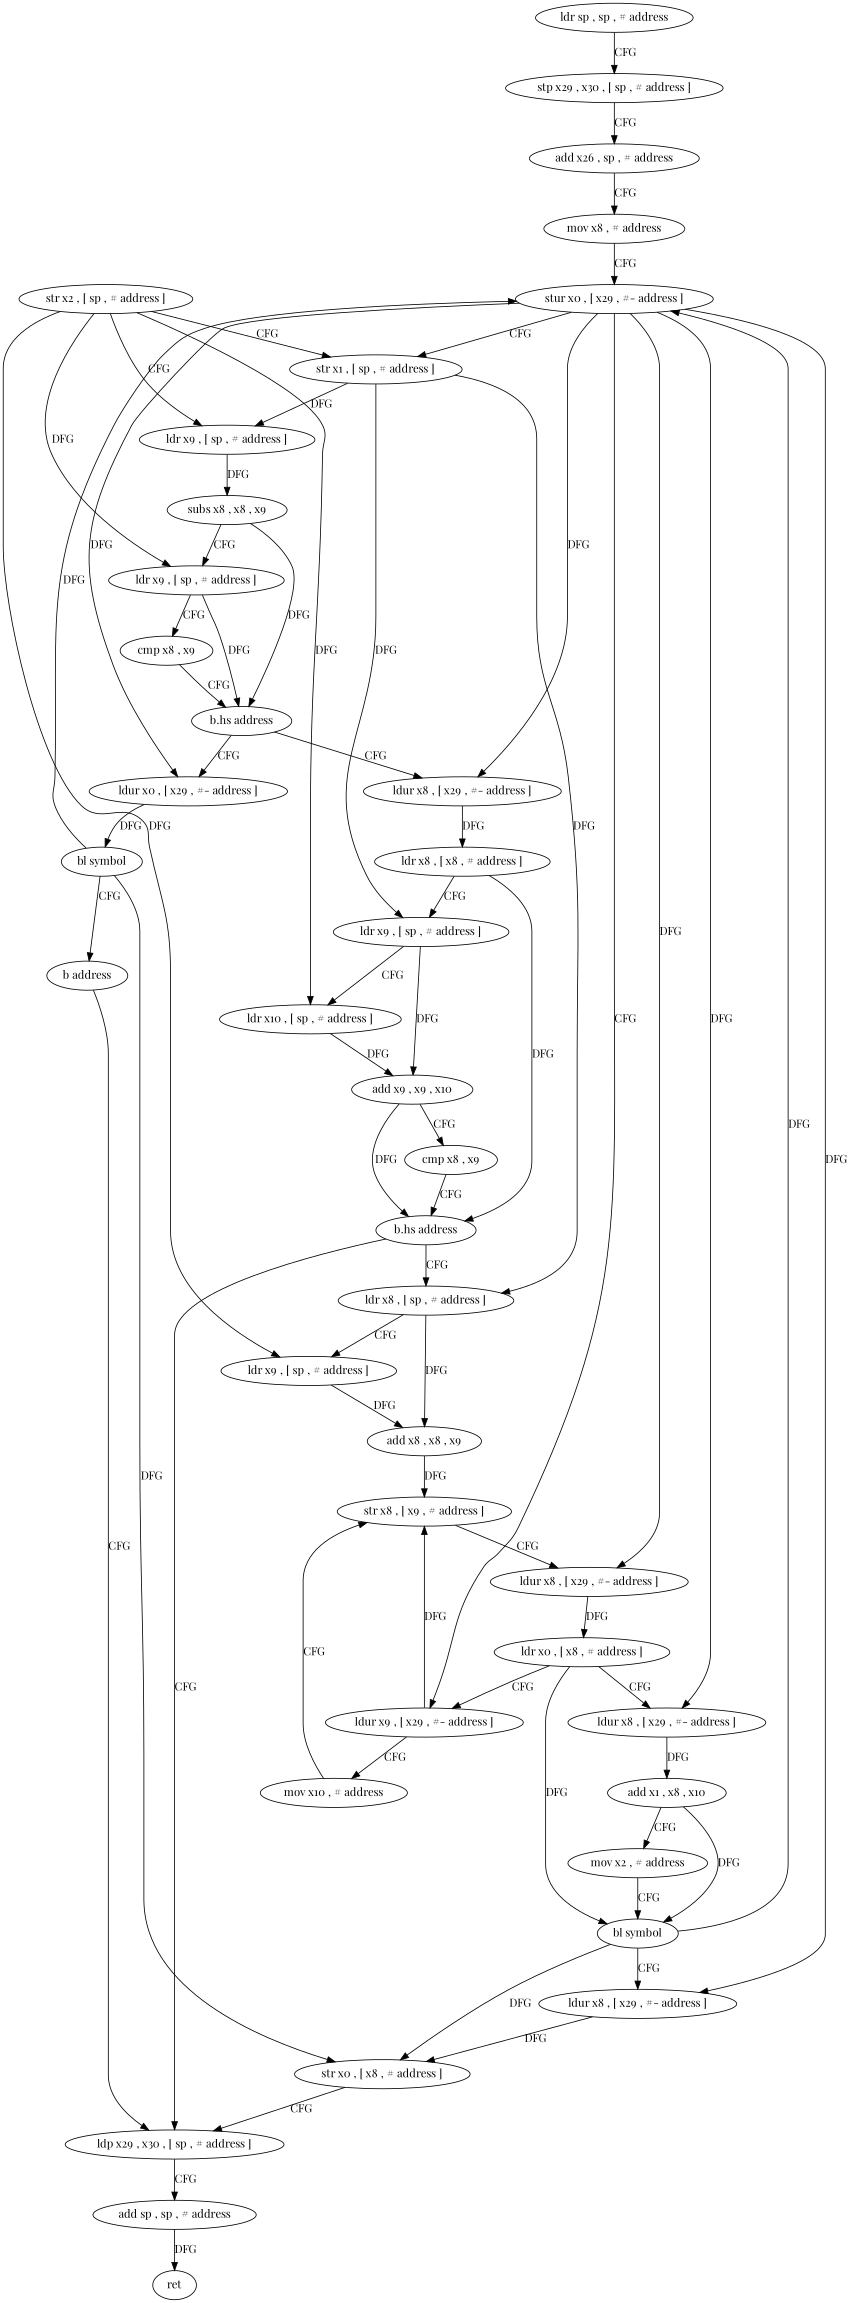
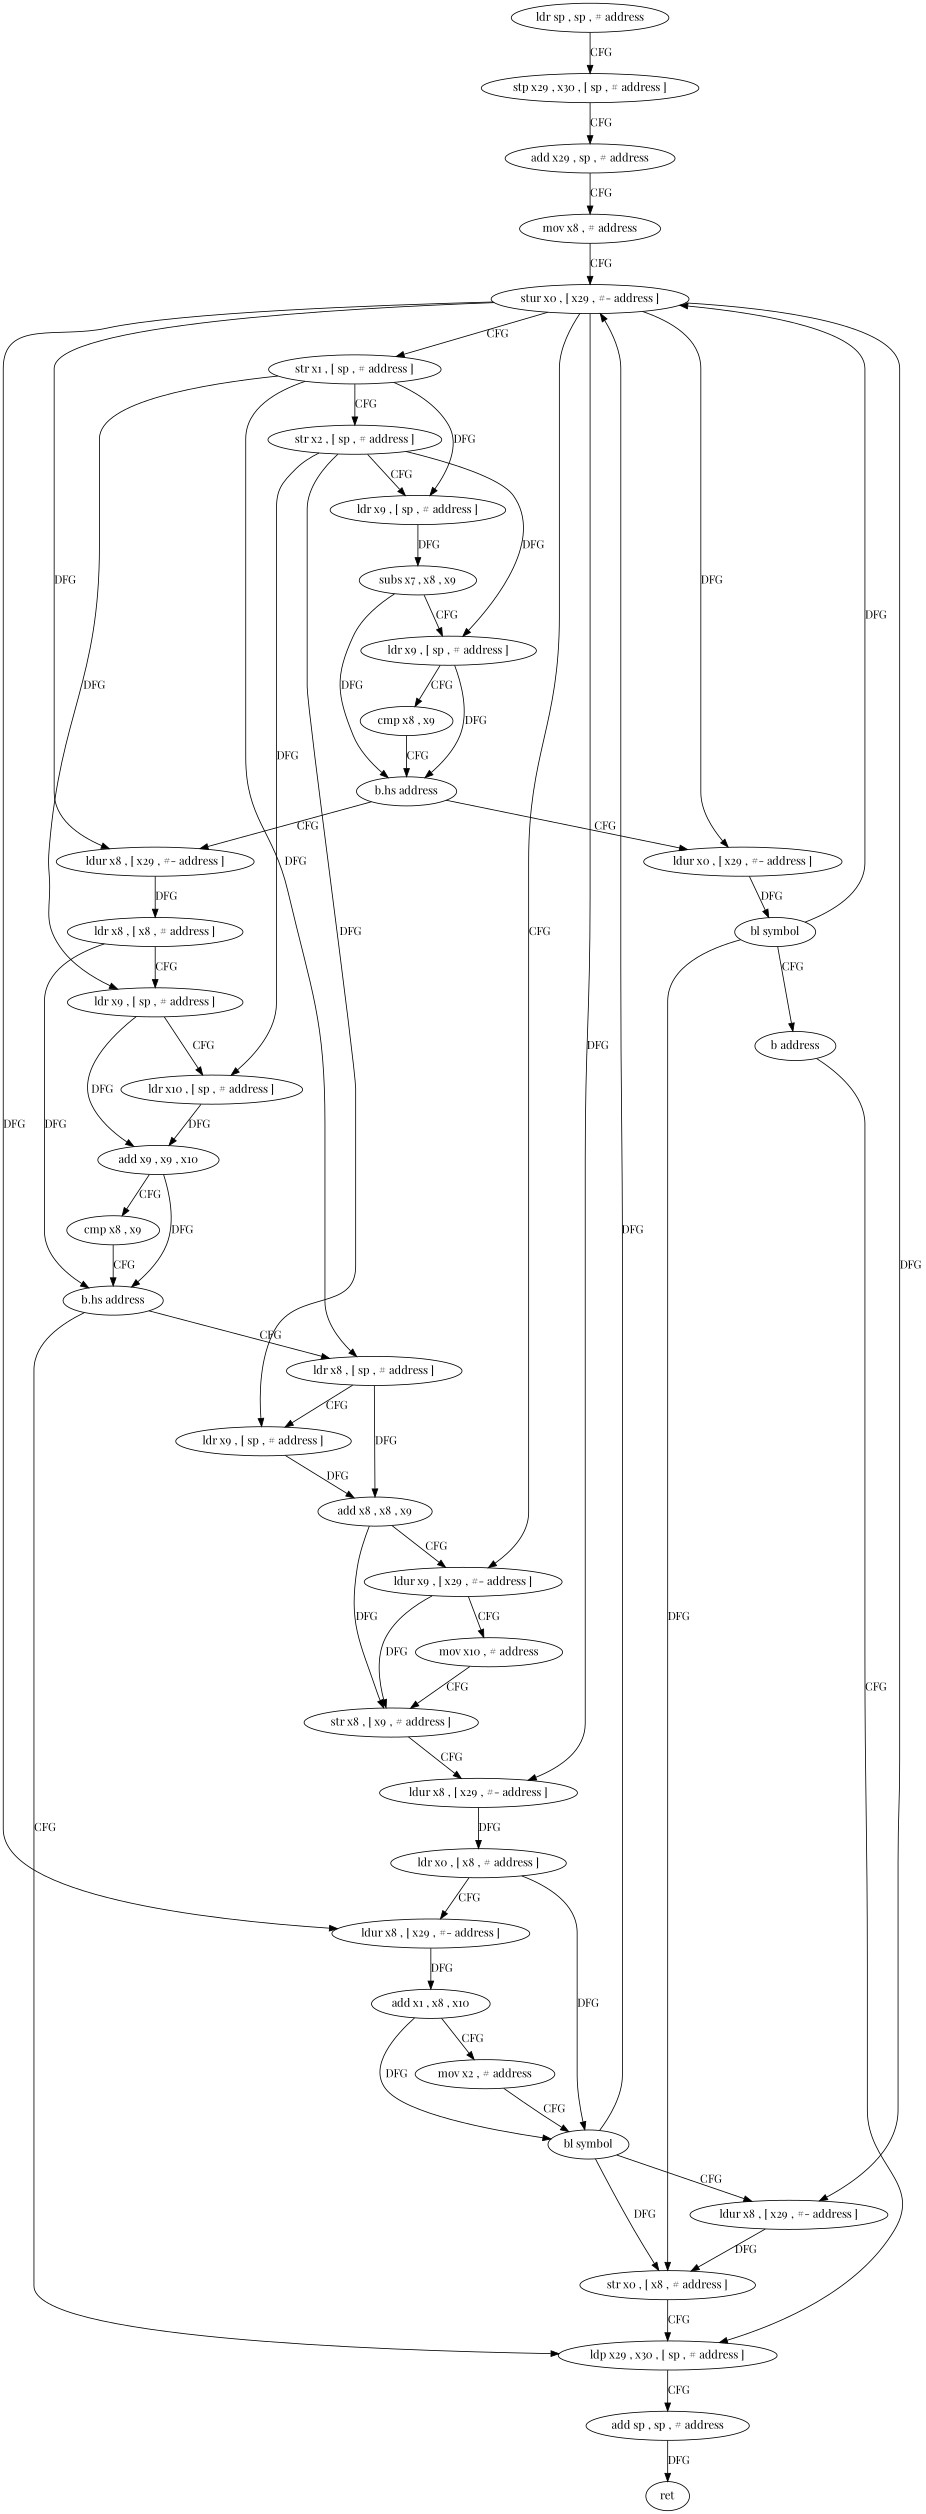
node "add x26 , sp , # address": label "add x26 , sp , # address" -> "add x29 , sp , # address"
edge "str x2 , [ sp , # address ]" -> "str x1 , [ sp , # address ]": reversed
node "subs x8 , x8 , x9": label "subs x8 , x8 , x9" -> "subs x7 , x8 , x9"
edge "ldr x0 , [ x8 , # address ]" -> "ldur x9 , [ x29 , #- address ]": now "add x8 , x8 , x9" -> "ldur x9 , [ x29 , #- address ]"
